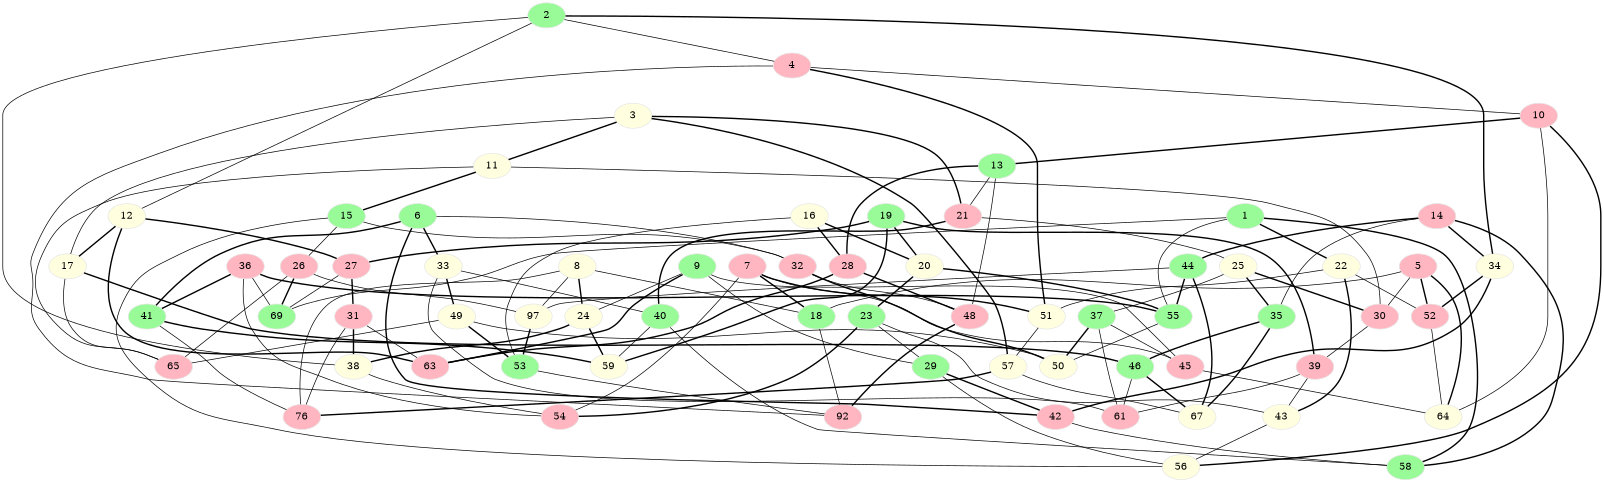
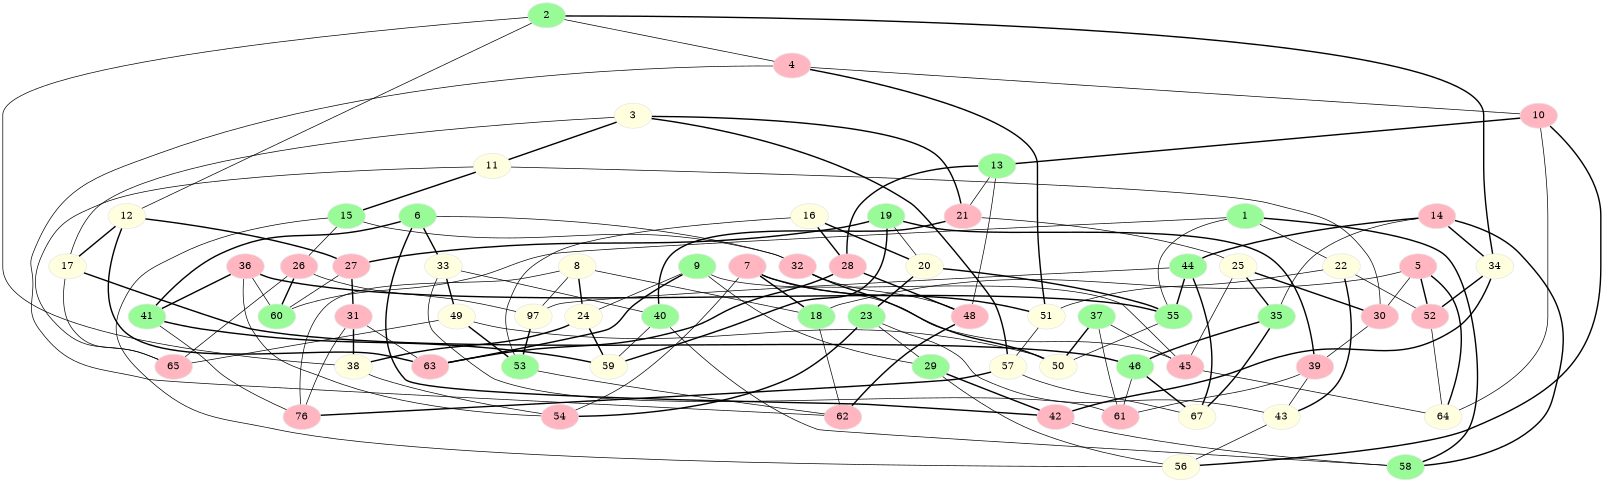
edge "19" -- "20": style bold -> solid
edge "1" -- "22": style bold -> solid
edge "25" -- "37": now "25" -- "45"
node "69": label "69" -> "60"
node "92": label "92" -> "62"
